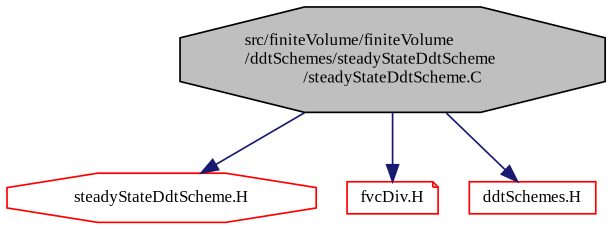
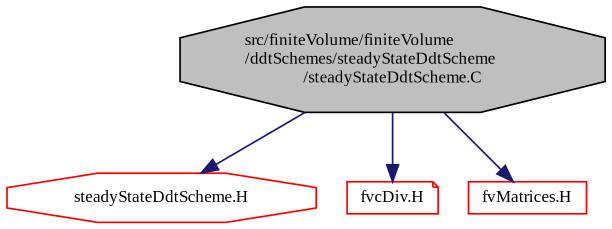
node "ddtSchemes.H": label "ddtSchemes.H" -> "fvMatrices.H"
